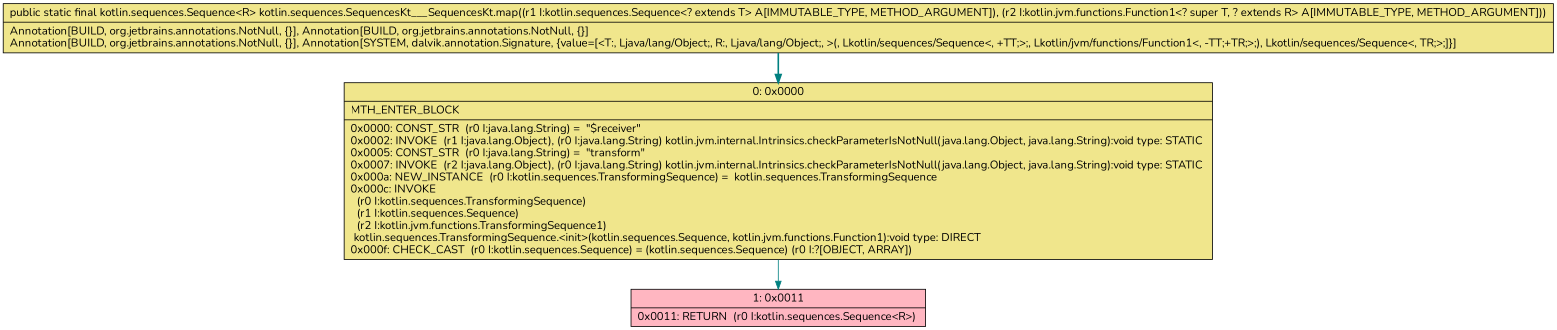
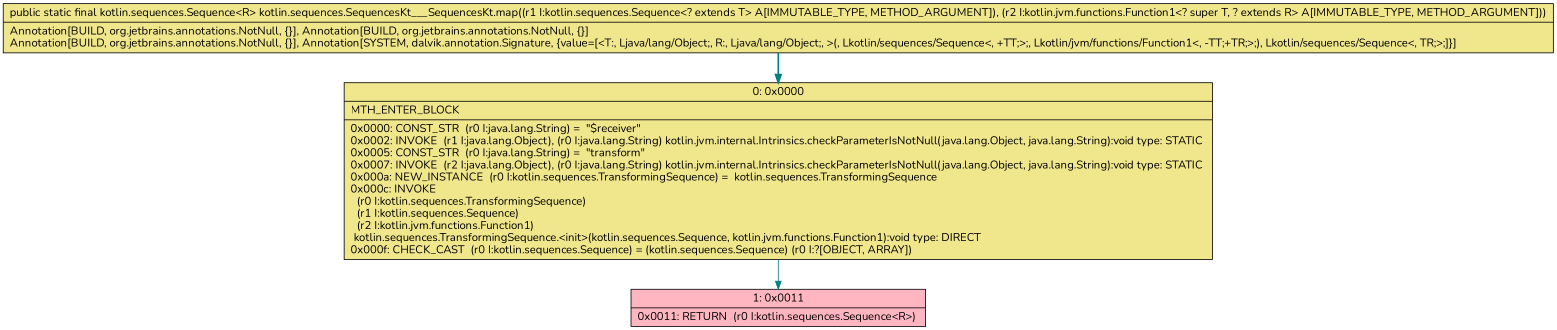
node "0: 0x0000": text "(r2 I:kotlin.jvm.functions.TransformingSequence1)" -> "(r2 I:kotlin.jvm.functions.Function1)"
